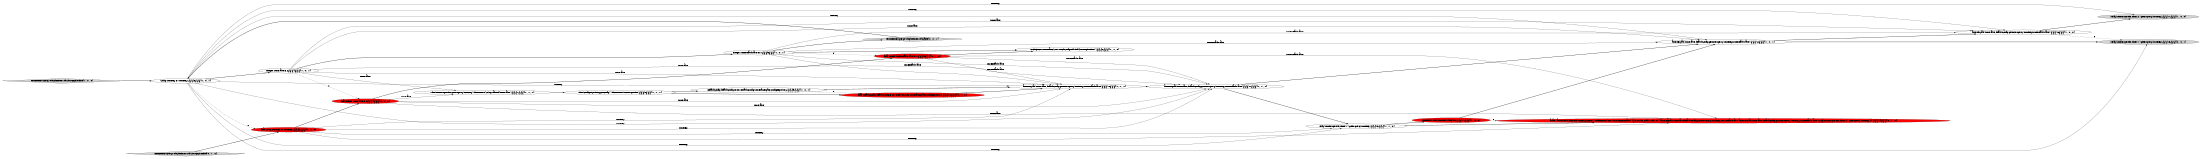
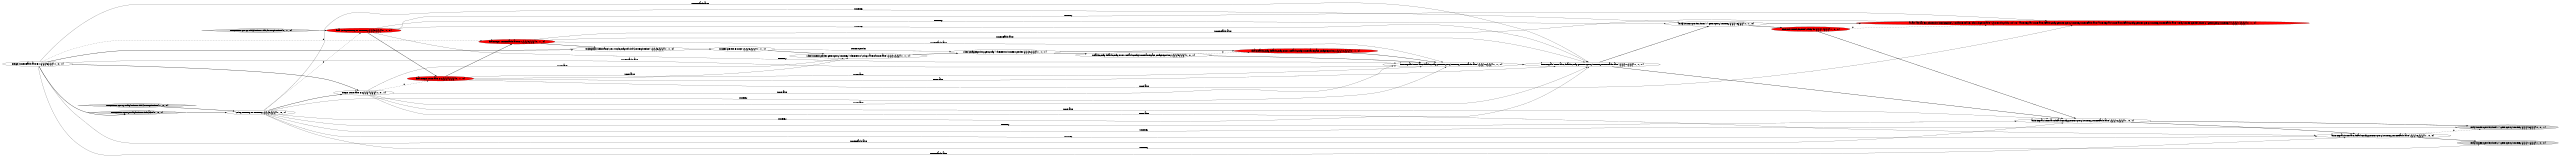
node "someProperties = mock()@@@6@@@['1', '1', '1']": added
edge "Integer someValue = 2@@@4@@@['1', '0', '1']" -> "Integer someDefaultValue = -1@@@5@@@['1', '0', '1']": reversed
